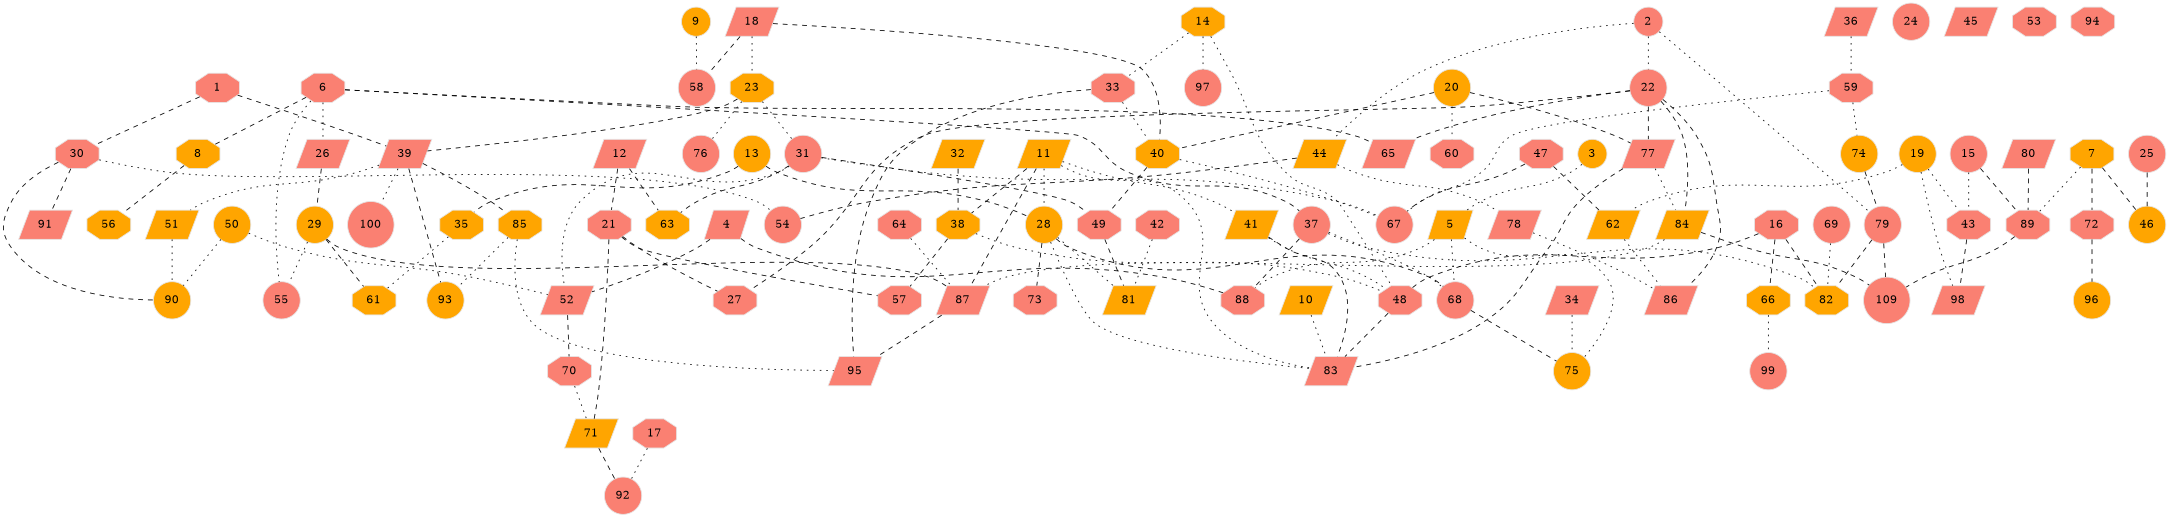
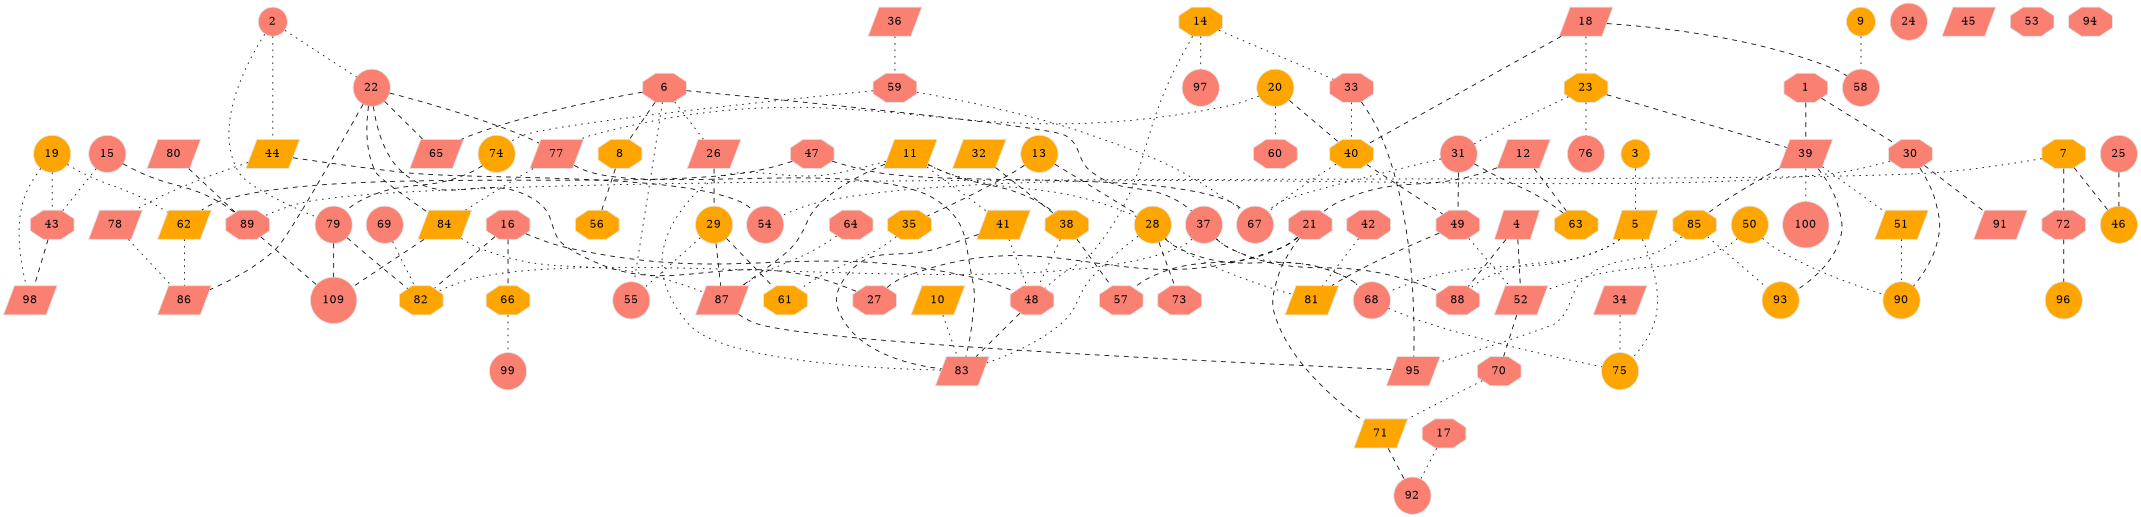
edge "20" -- "77": style dashed -> dotted
edge "31" -- "52": now "49" -- "52"
edge "68" -- "75": style dashed -> dotted
